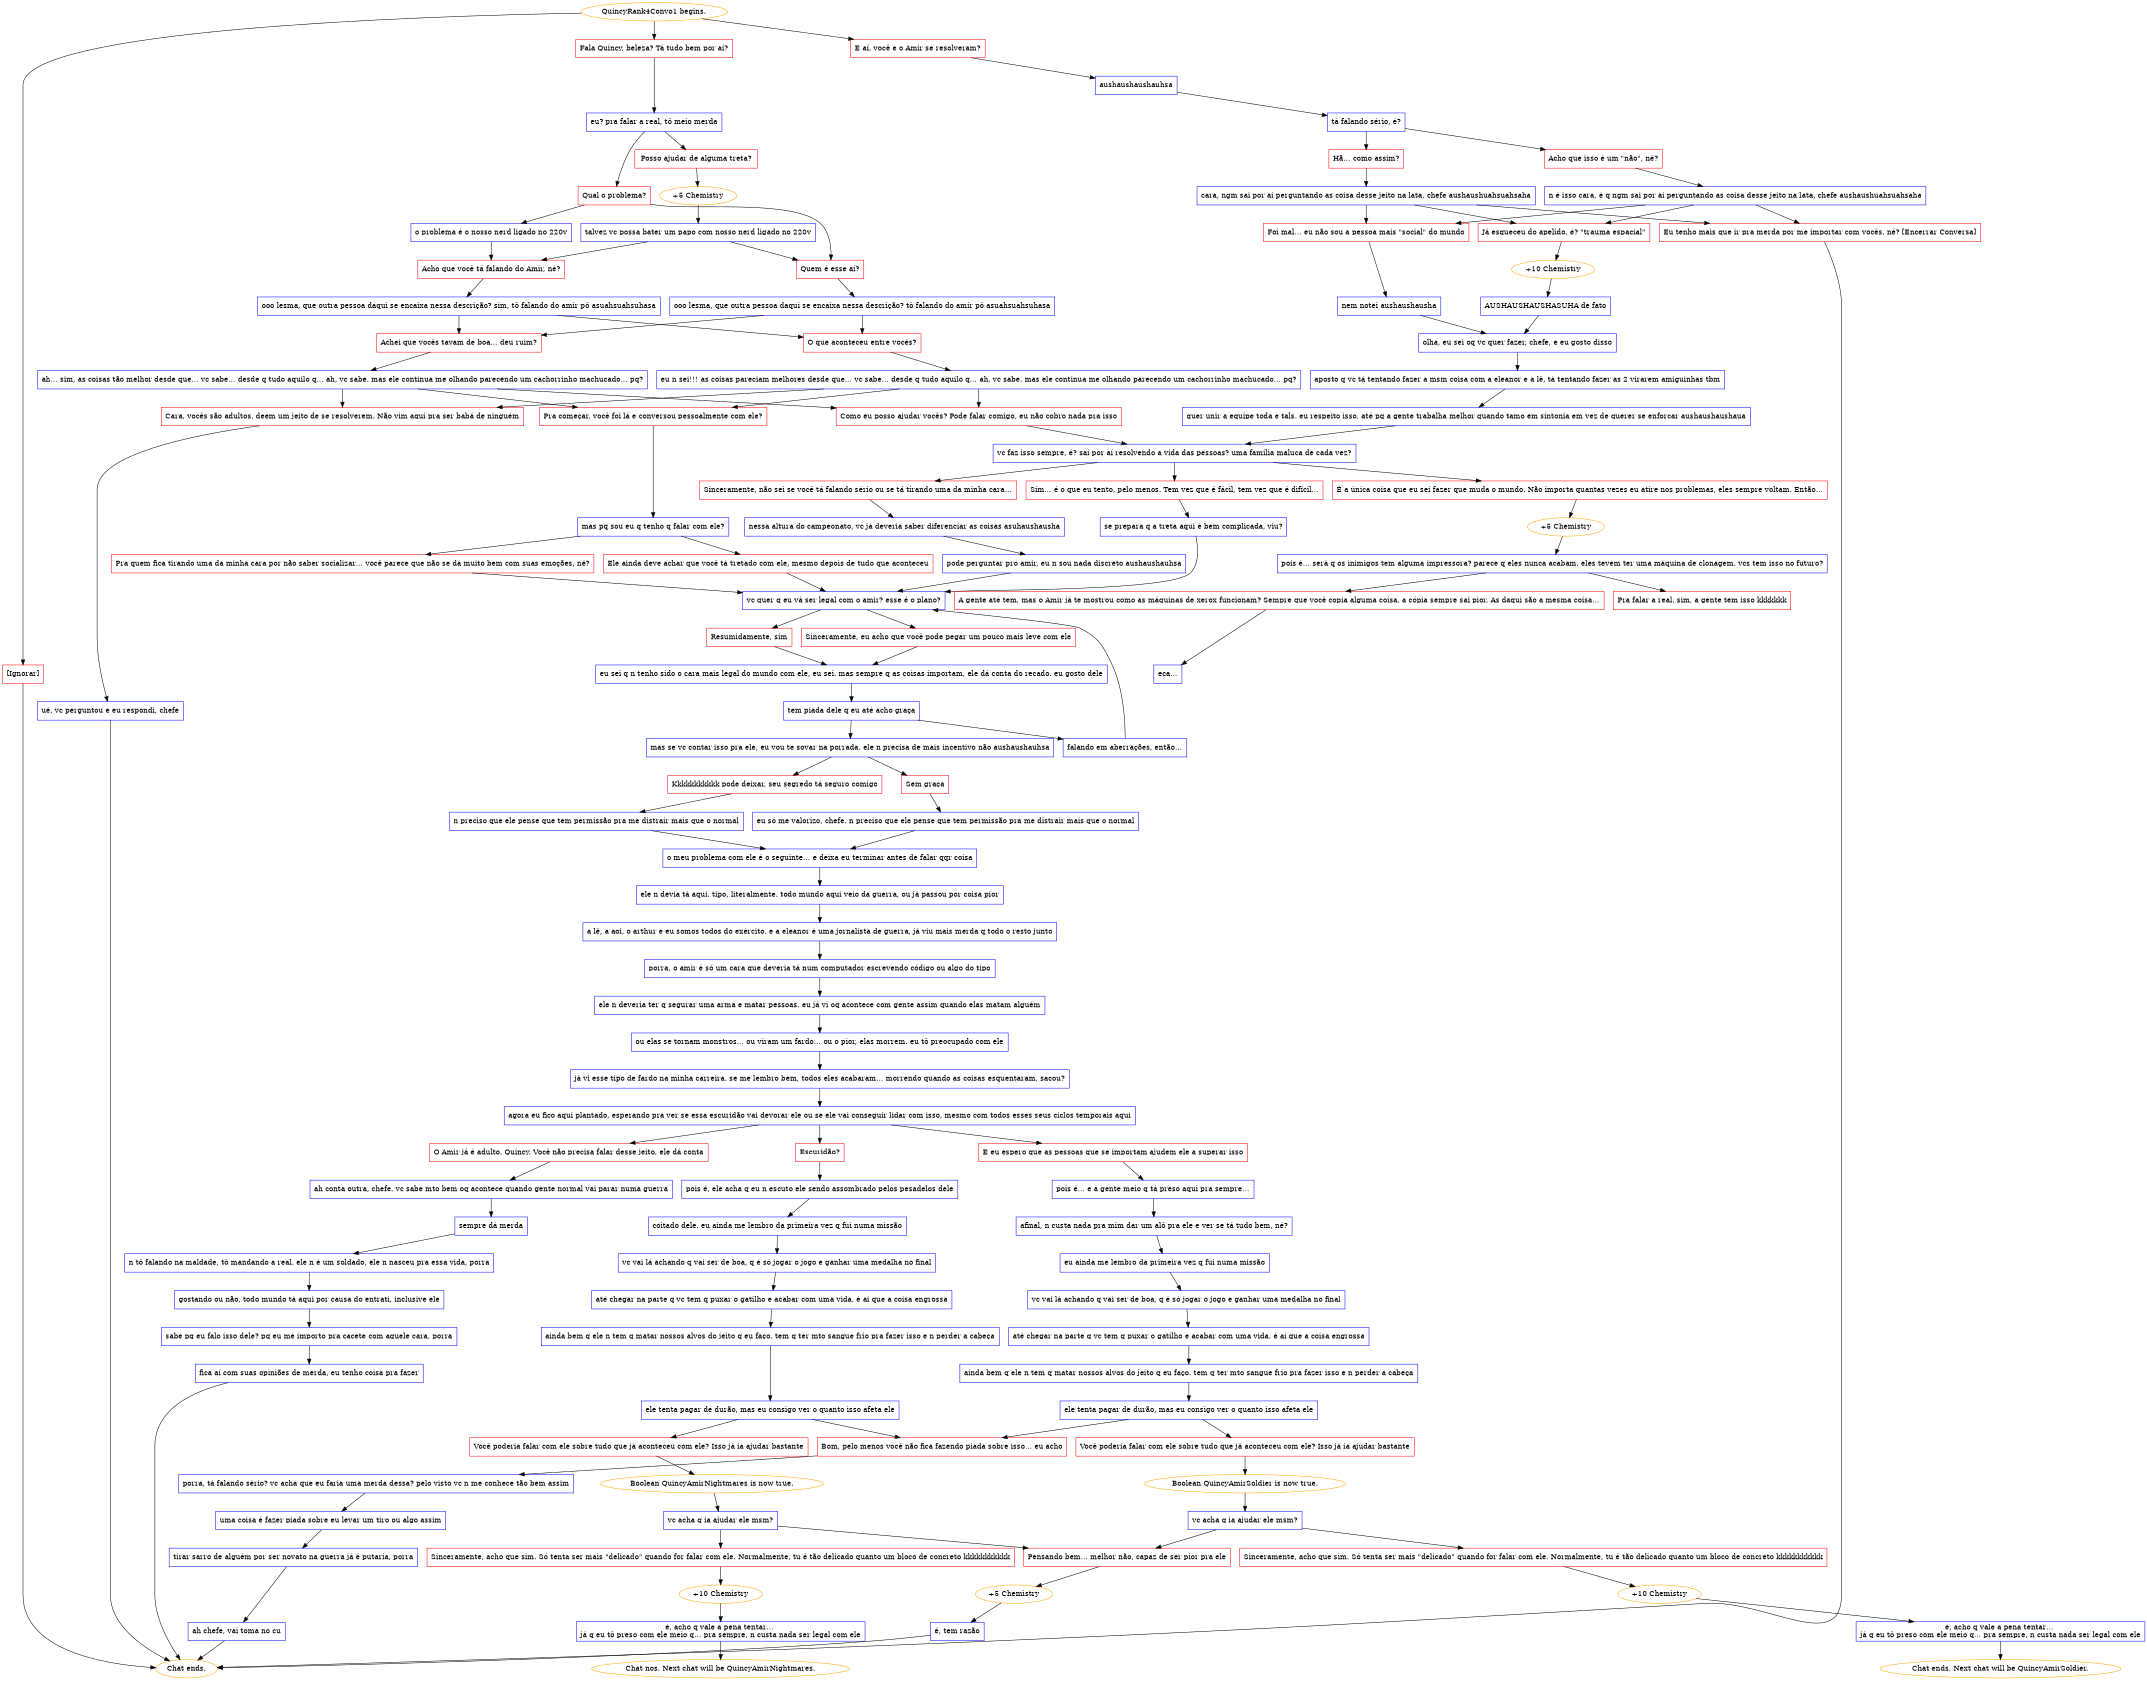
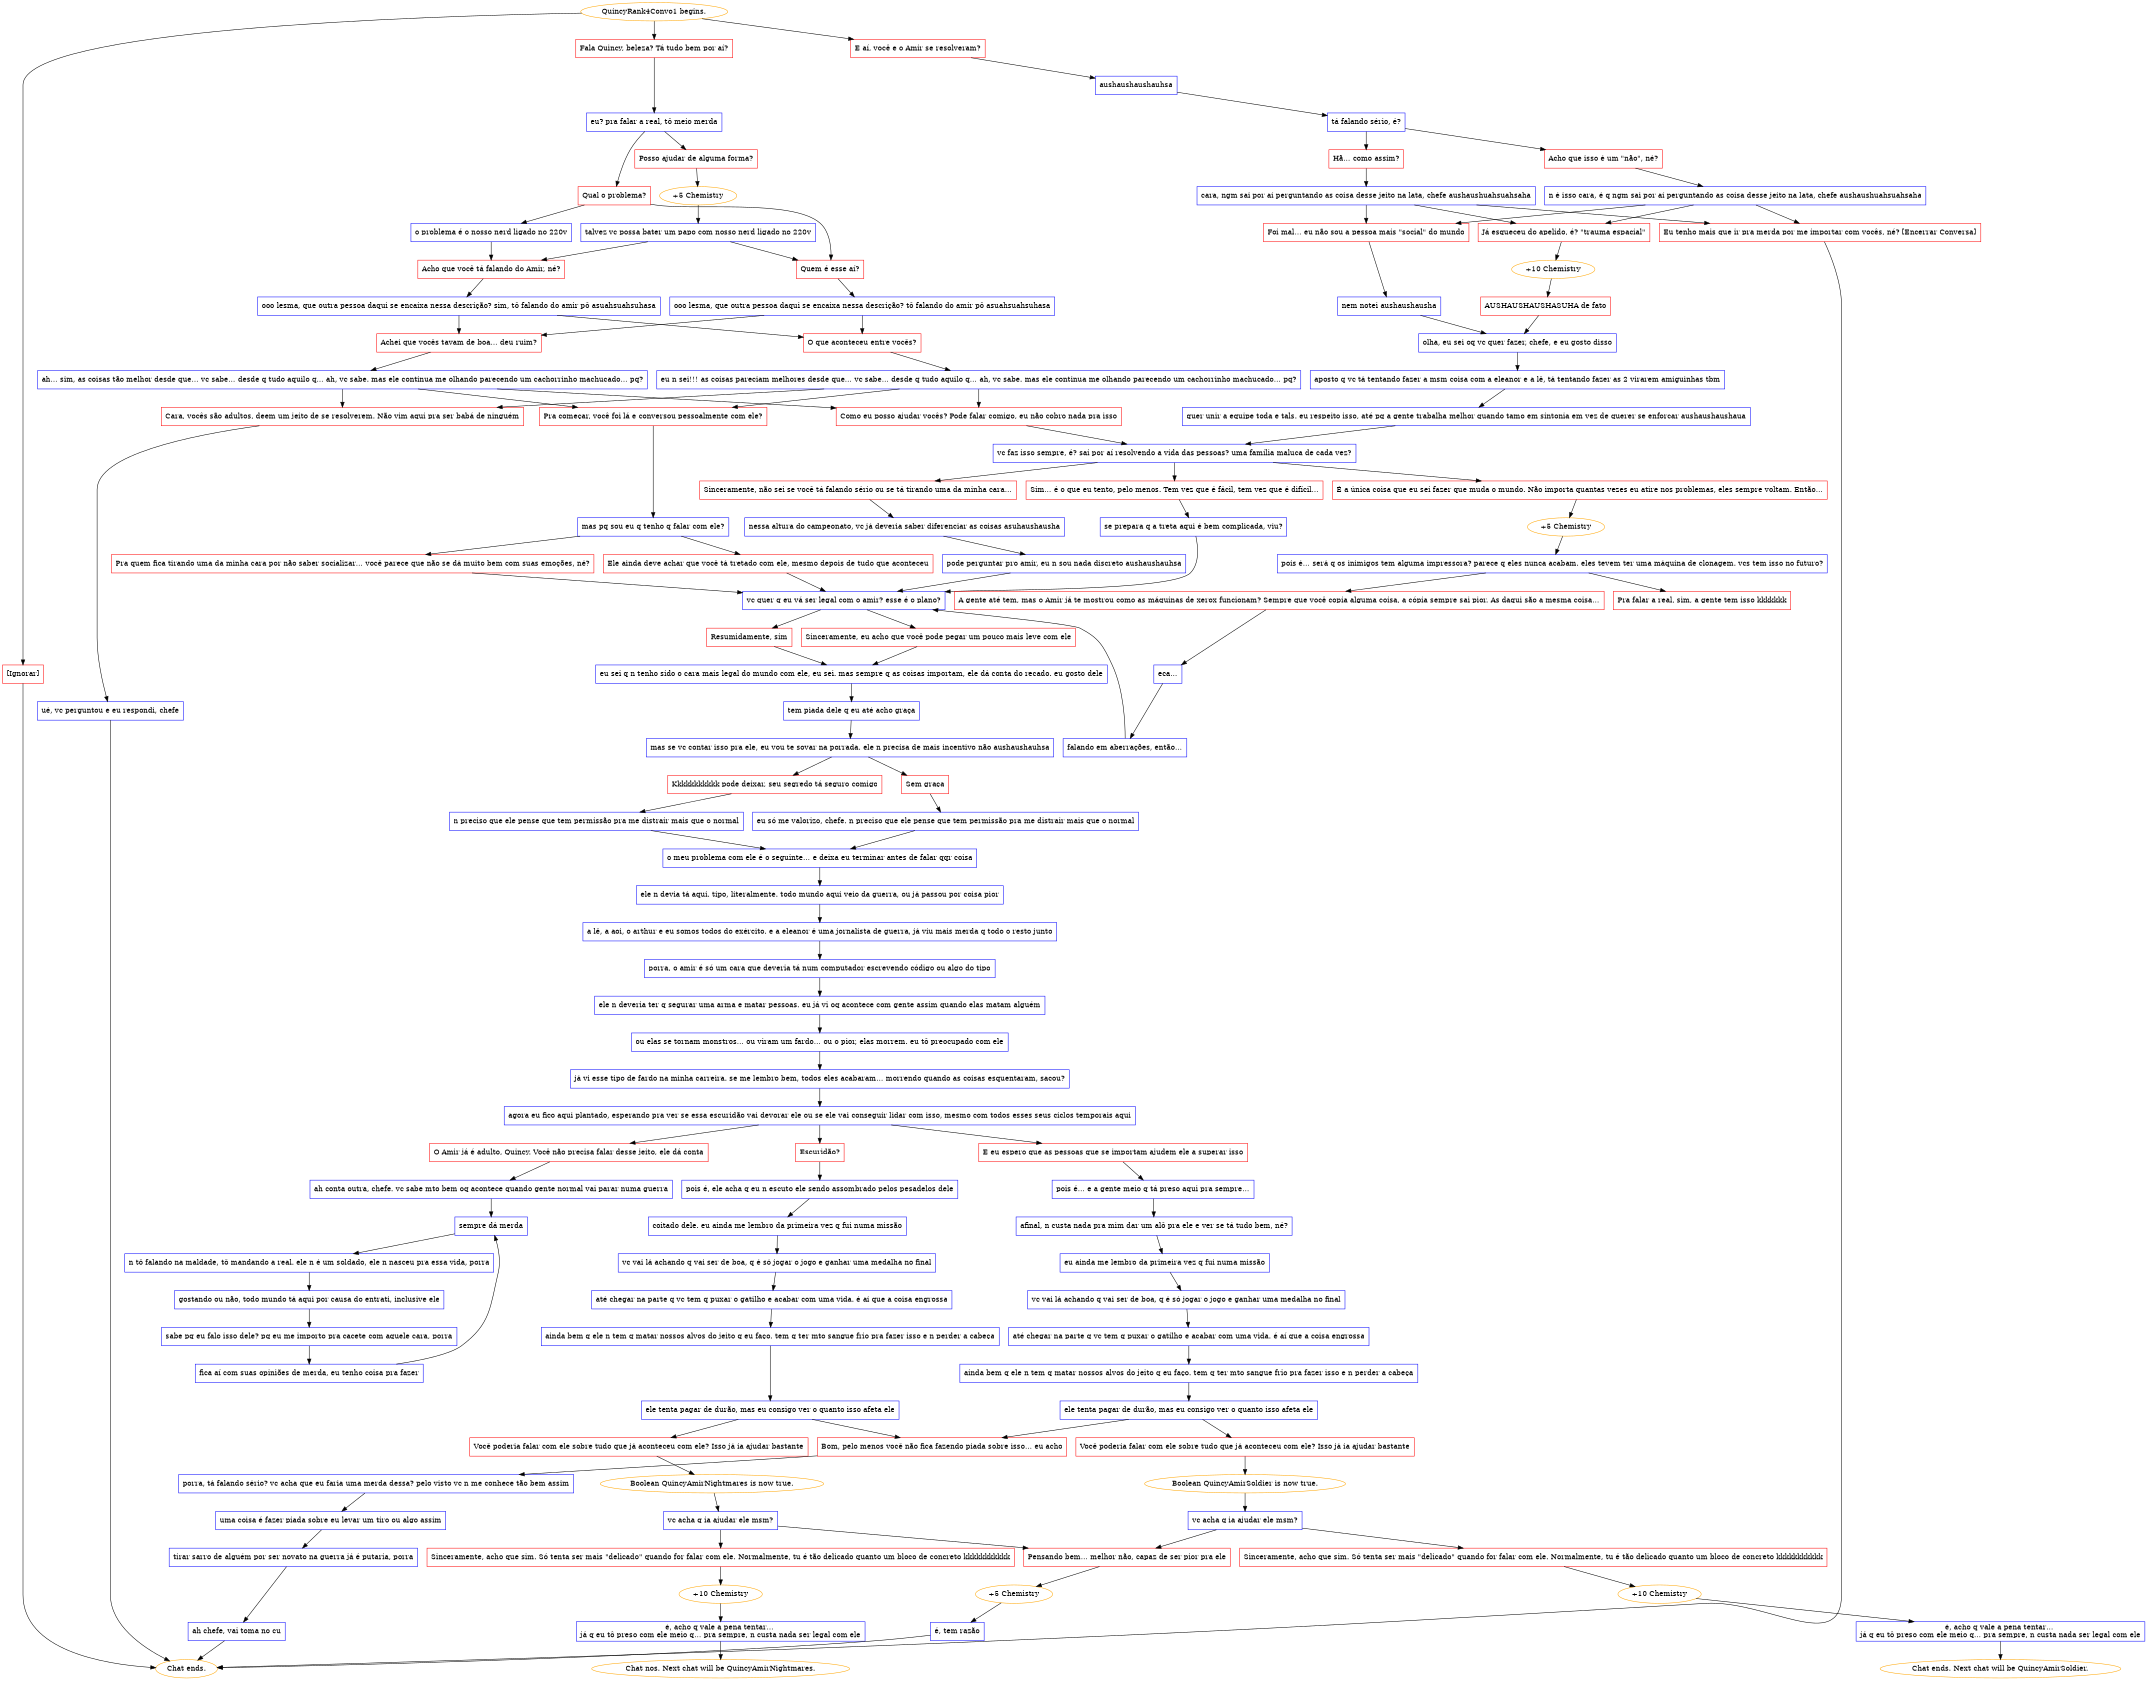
node "Posso ajudar de alguma treta?": label "Posso ajudar de alguma treta?" -> "Posso ajudar de alguma forma?"
node "AUSHAUSHAUSHASUHA de fato": color blue -> red
edge "tem piada dele q eu até acho graça" -> "falando em aberrações, então…": now "eca…" -> "falando em aberrações, então…"
edge "fica aí com suas opiniões de merda, eu tenho coisa pra fazer" -> "Chat ends.": now "fica aí com suas opiniões de merda, eu tenho coisa pra fazer" -> "sempre dá merda"
